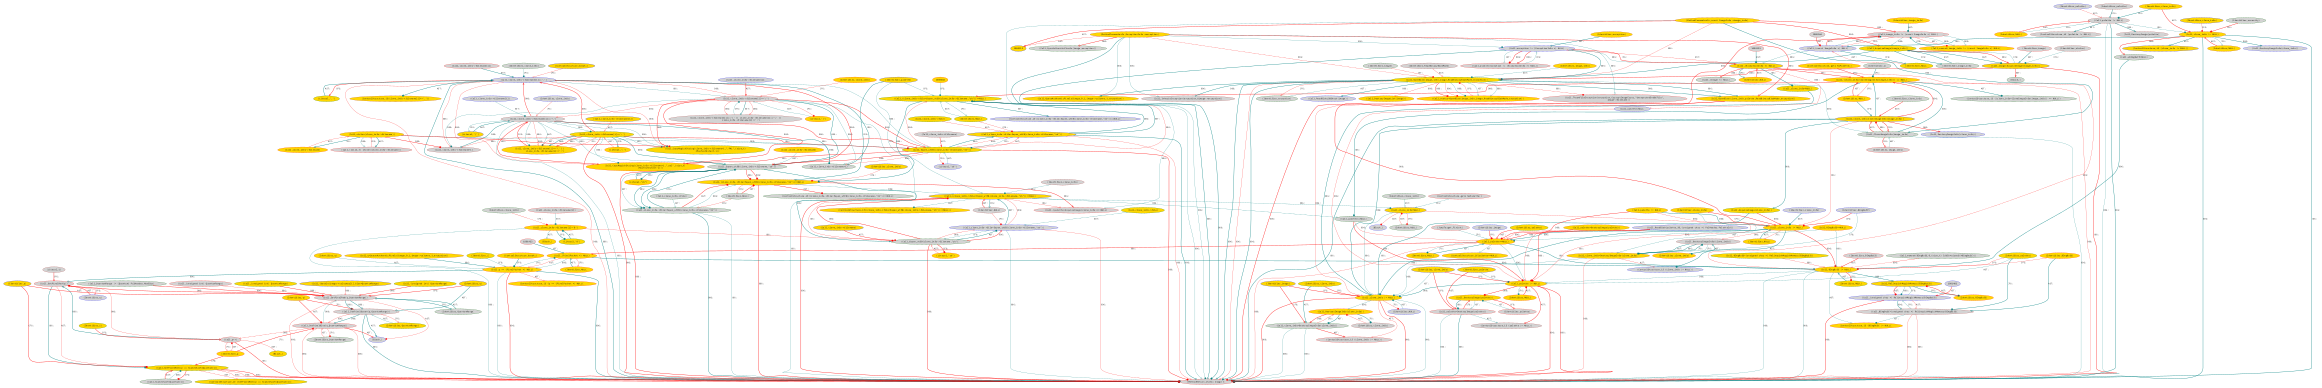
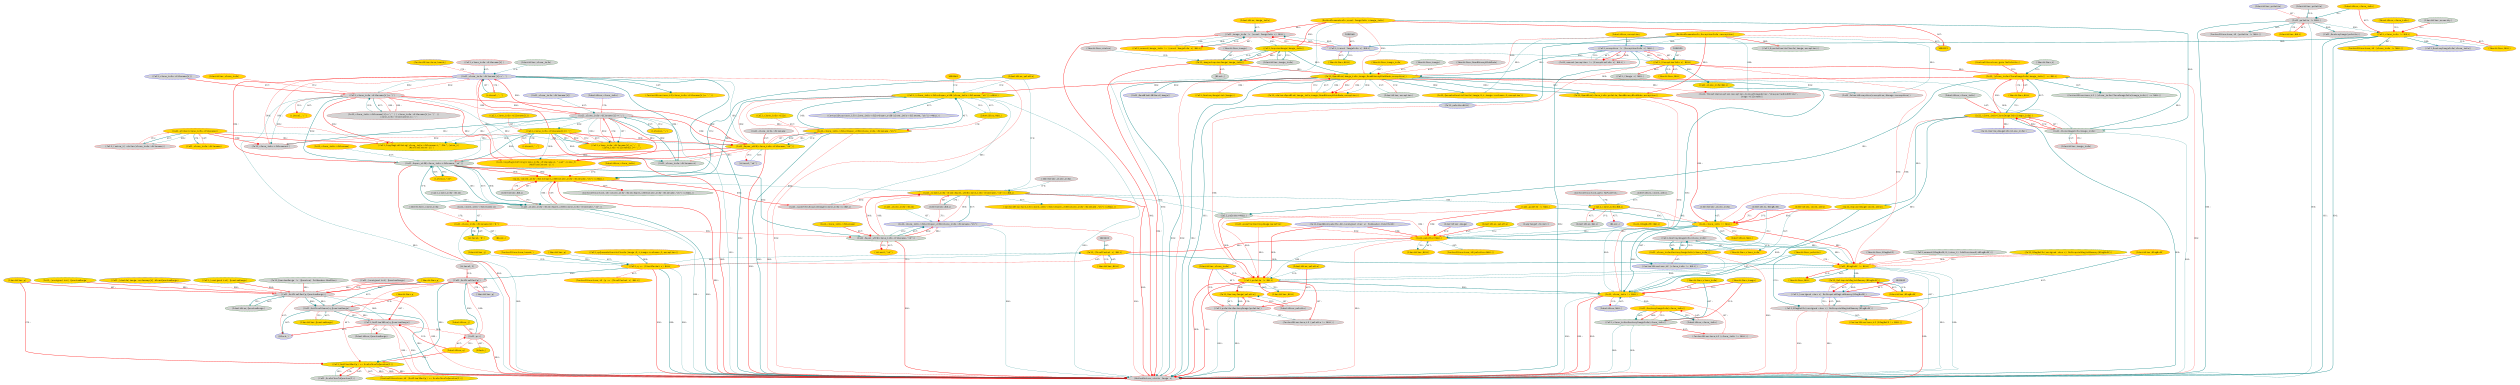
node "(Call,*BImgBuff=NULL)": removed
edge "(Call,(unsigned char *) RelinquishMagickMemory(BImgBuff))" -> "(Call,RelinquishMagickMemory(BImgBuff))": color teal -> red
